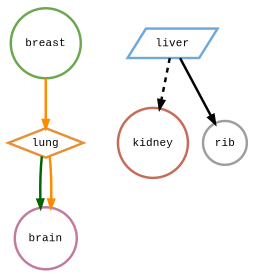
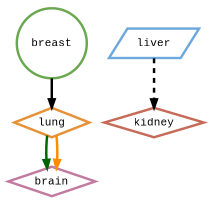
edge "breast" -> "lung": color darkorange -> black
node "kidney": shape circle -> diamond
node "rib": removed
node "brain": shape circle -> diamond
